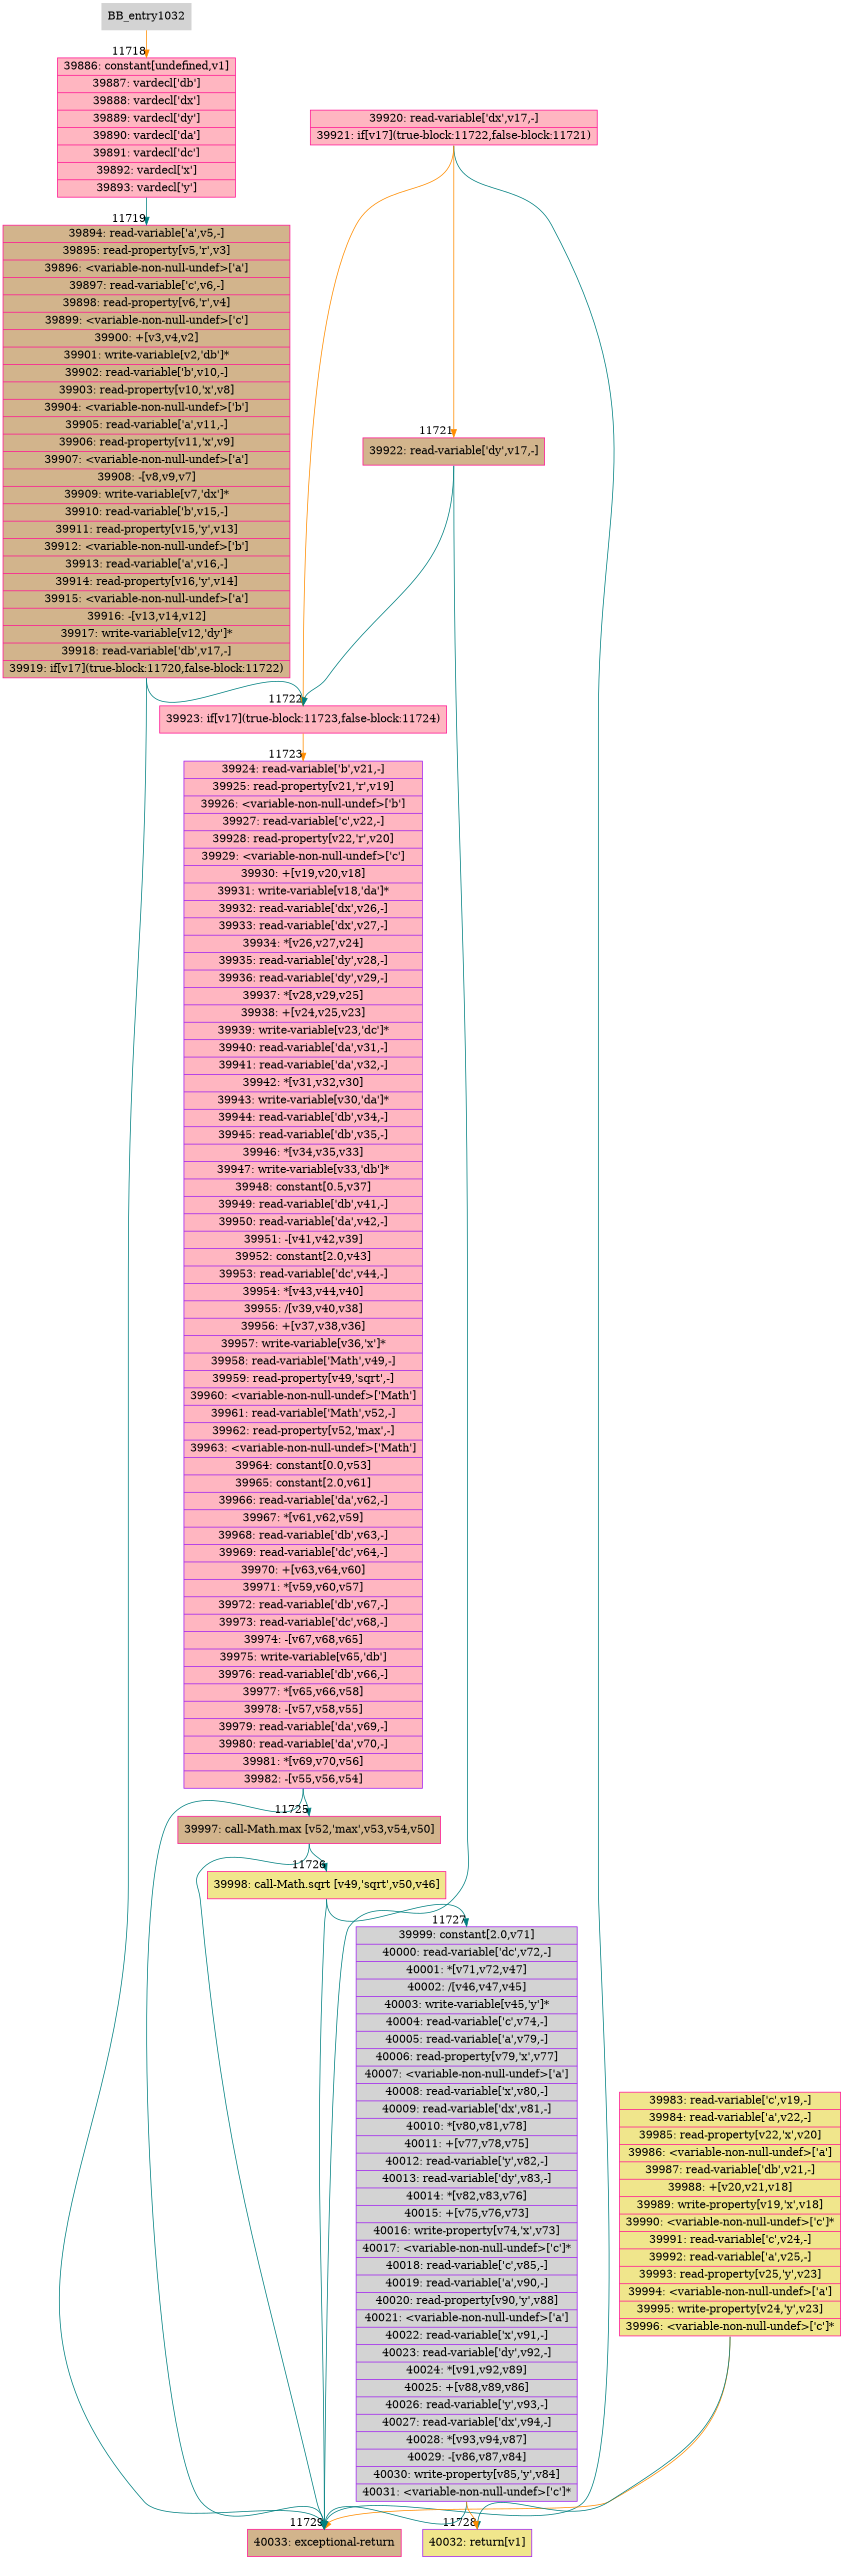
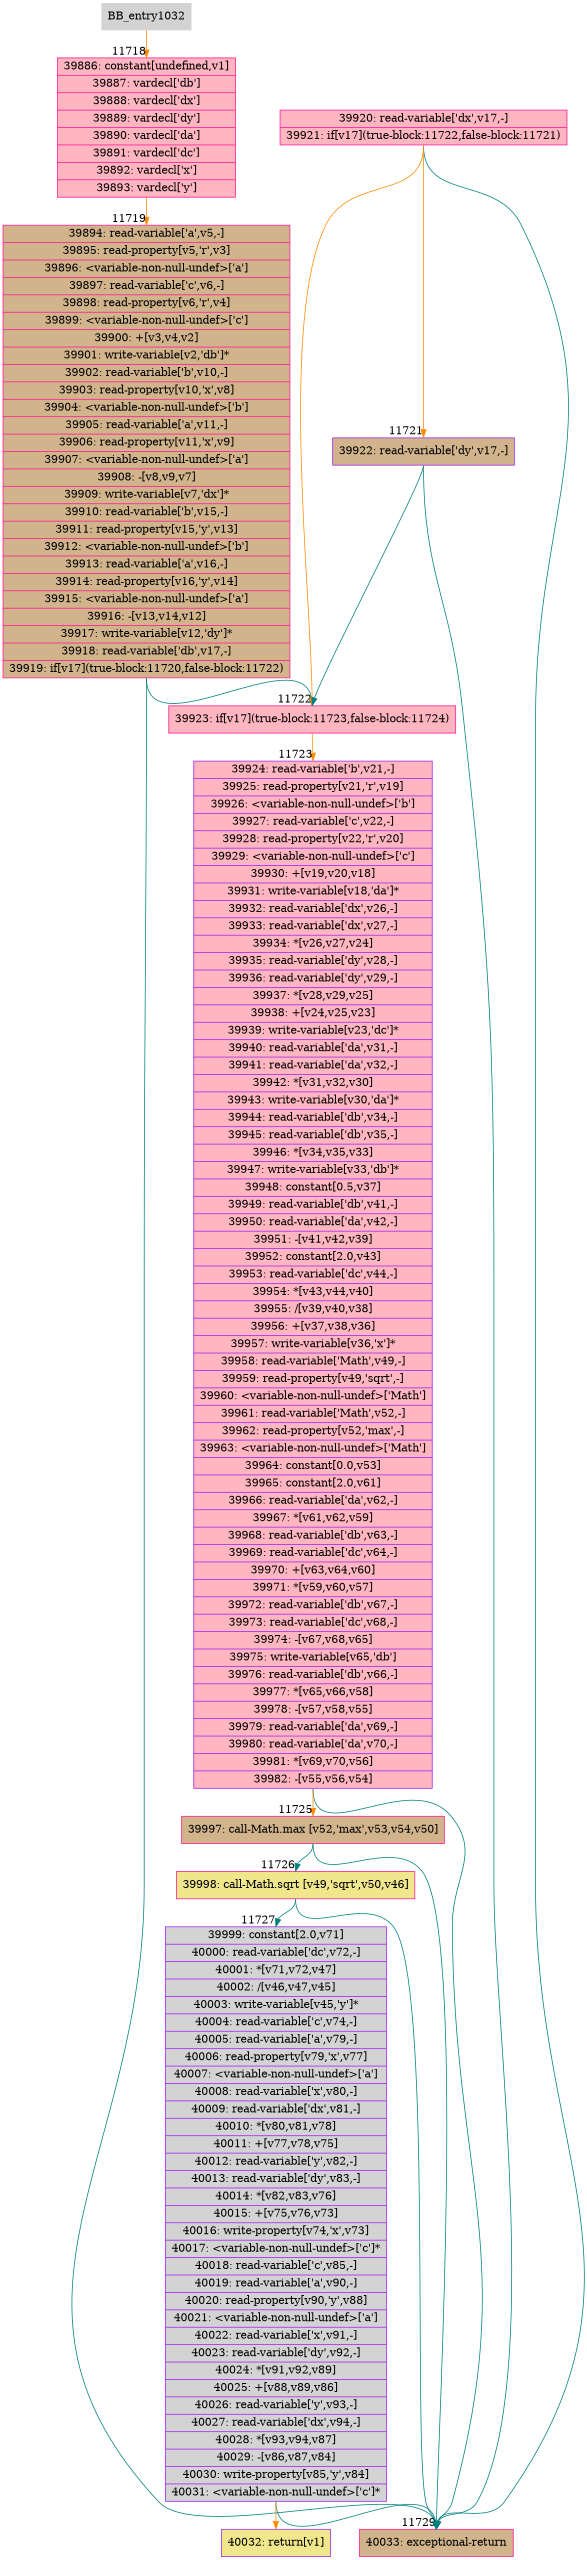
edge "39886: constant[undefined,v1]" -> "39894: read-variable['a',v5,-]": color teal -> darkorange
node "39922: read-variable['dy',v17,-]": color deeppink -> purple
edge "39924: read-variable['b',v21,-]" -> "39997: call-Math.max [v52,'max',v53,v54,v50]": color teal -> darkorange
node "39983: read-variable['c',v19,-]": removed
